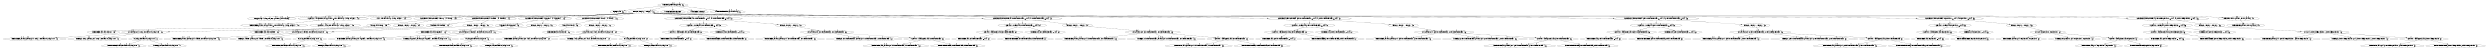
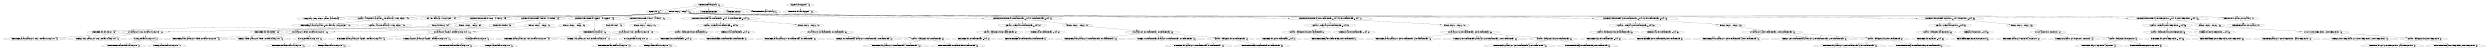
edge "(CONTROL_STRUCTURE,if (isAppend()),if (isAppend()))" -> "(isAppend,this.isAppend())": now "(CONTROL_STRUCTURE,if (isAppend()),if (isAppend()))" -> "(IDENTIFIER,this,this.isLock())"
